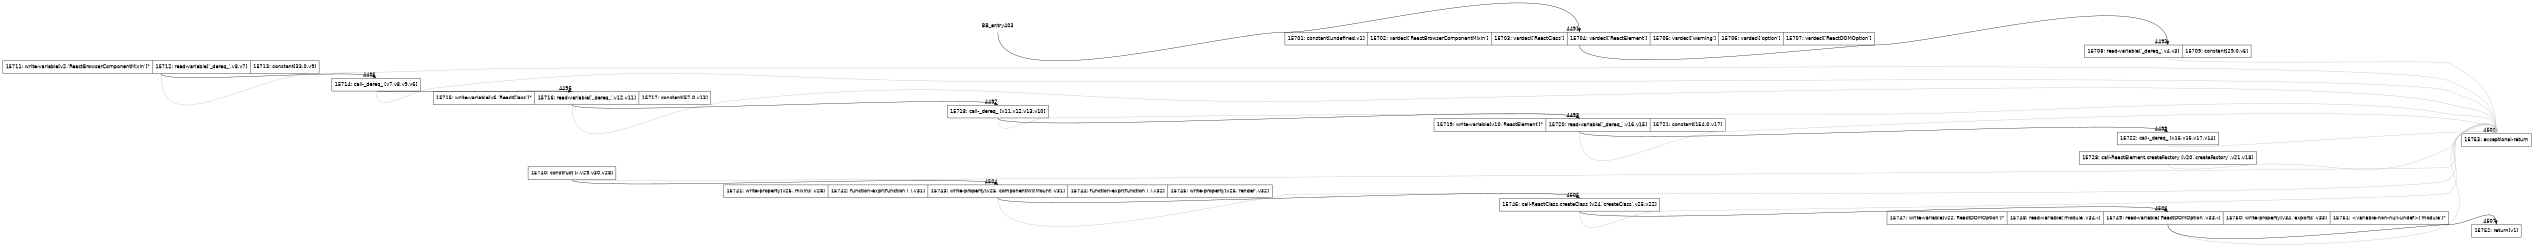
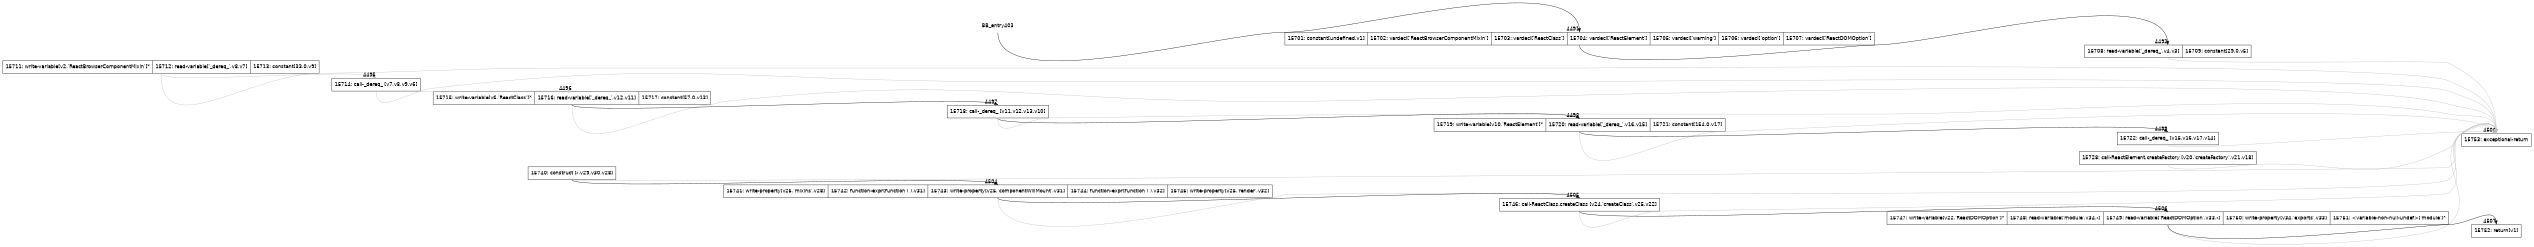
edge "15711: write-variable[v2,'ReactBrowserComponentMixin']*" -> "15714: call-_dereq_ [v7,v8,v9,v6]": color black -> gray
edge "15714: call-_dereq_ [v7,v8,v9,v6]" -> "15715: write-variable[v6,'ReactClass']*": color black -> gray
